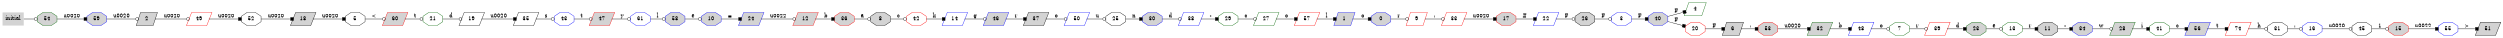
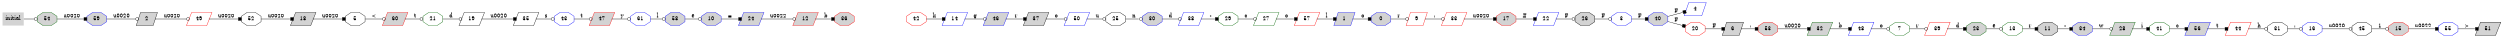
node "4": color darkgreen -> blue
node "8": removed
edge "25" -> "30": arrowhead box -> odot
node "74": label "74" -> "44"
